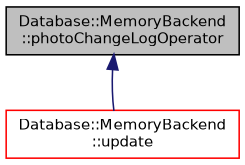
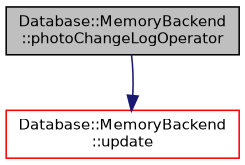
edge "Database::MemoryBackend ::update" -> "Database::MemoryBackend ::photoChangeLogOperator": reversed
